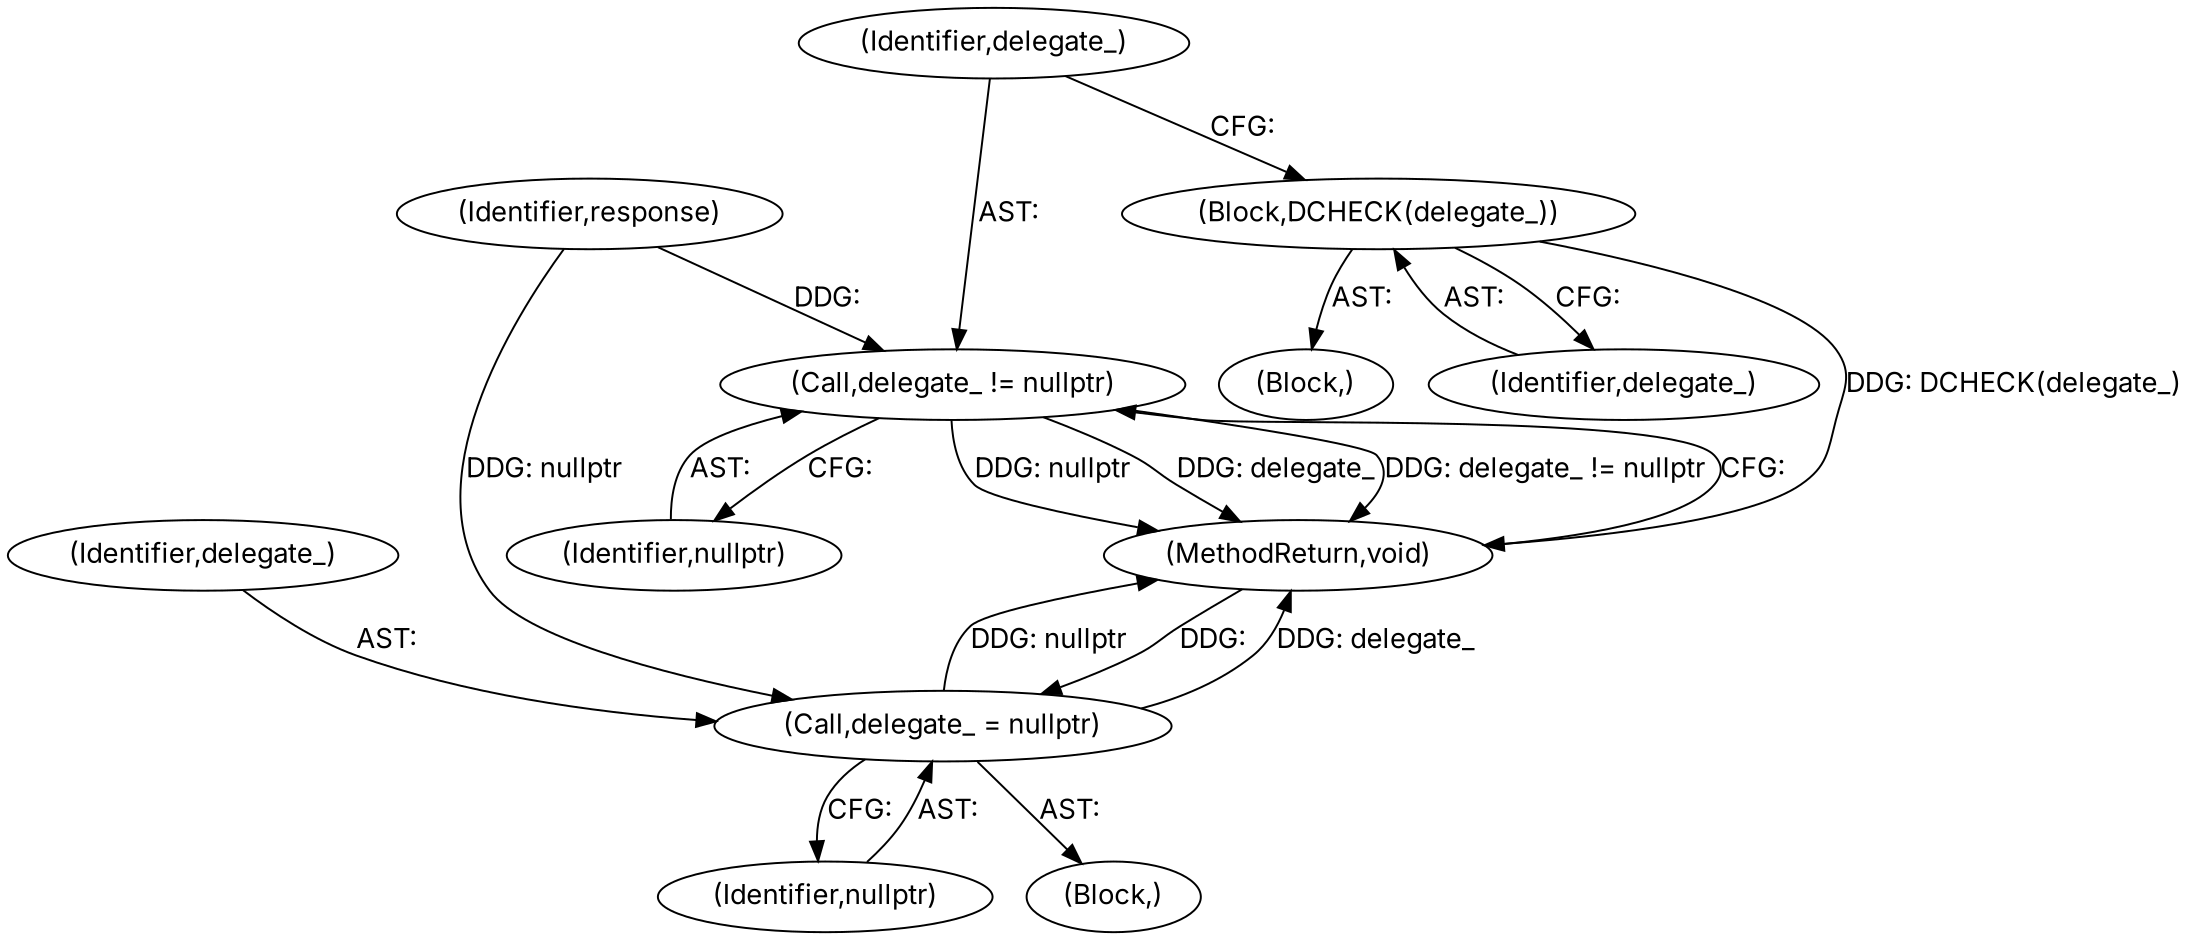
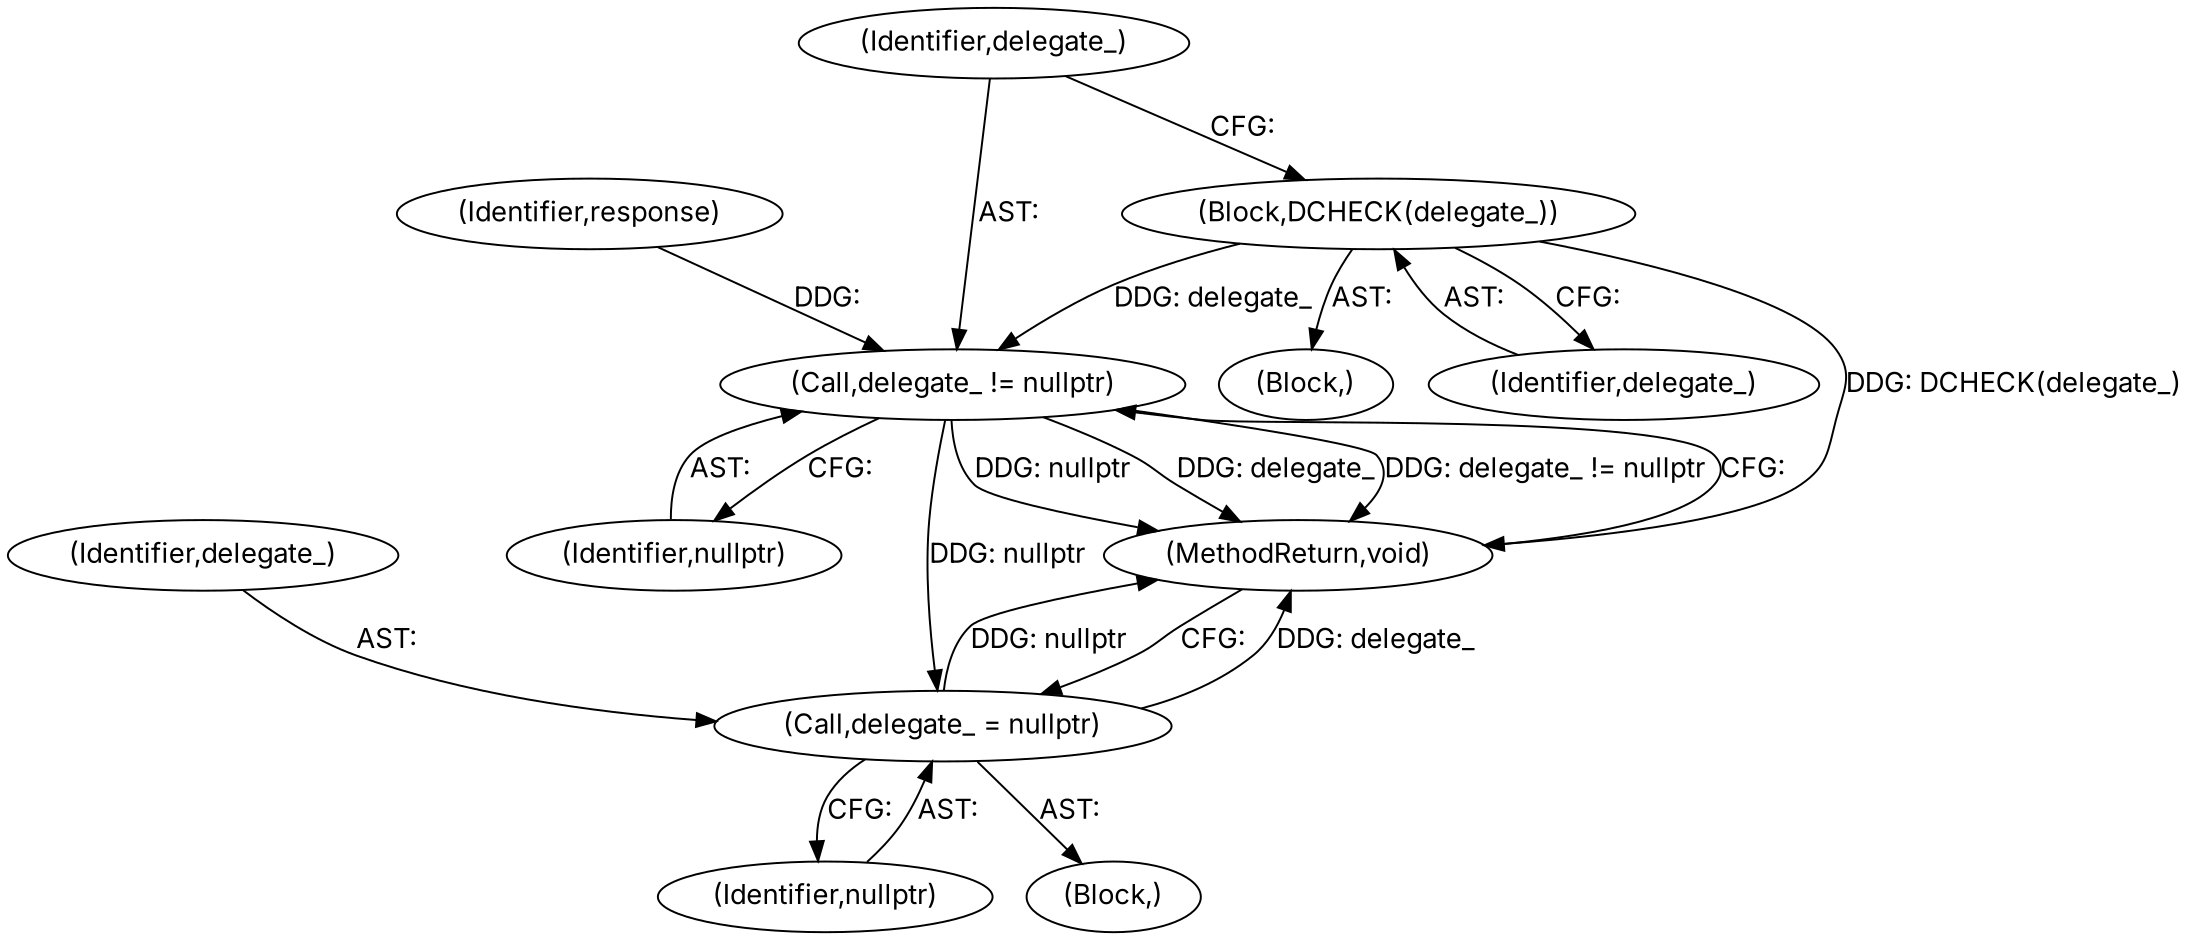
edge "(Block,DCHECK(delegate_))" -> "(Call,delegate_ != nullptr)": added, label "DDG: delegate_"
edge "(Identifier,response)" -> "(Call,delegate_ = nullptr)": now "(Call,delegate_ != nullptr)" -> "(Call,delegate_ = nullptr)"
edge "(MethodReturn,void)" -> "(Call,delegate_ = nullptr)": label "DDG: " -> "CFG: "
